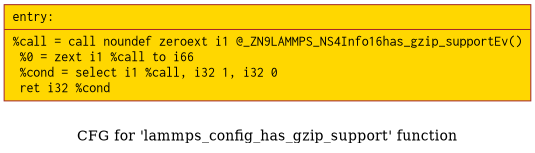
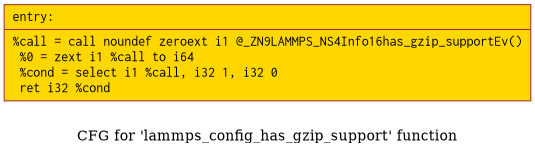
node "entry:": text "%0 = zext i1 %call to i66" -> "%0 = zext i1 %call to i64"
